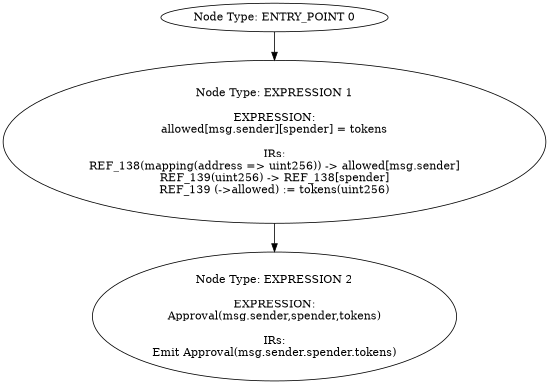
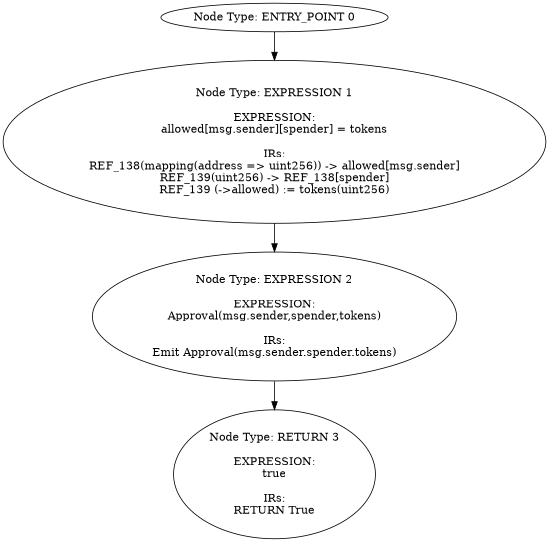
node "Node Type: RETURN 3 EXPRESSION: true IRs: RETURN True": added
